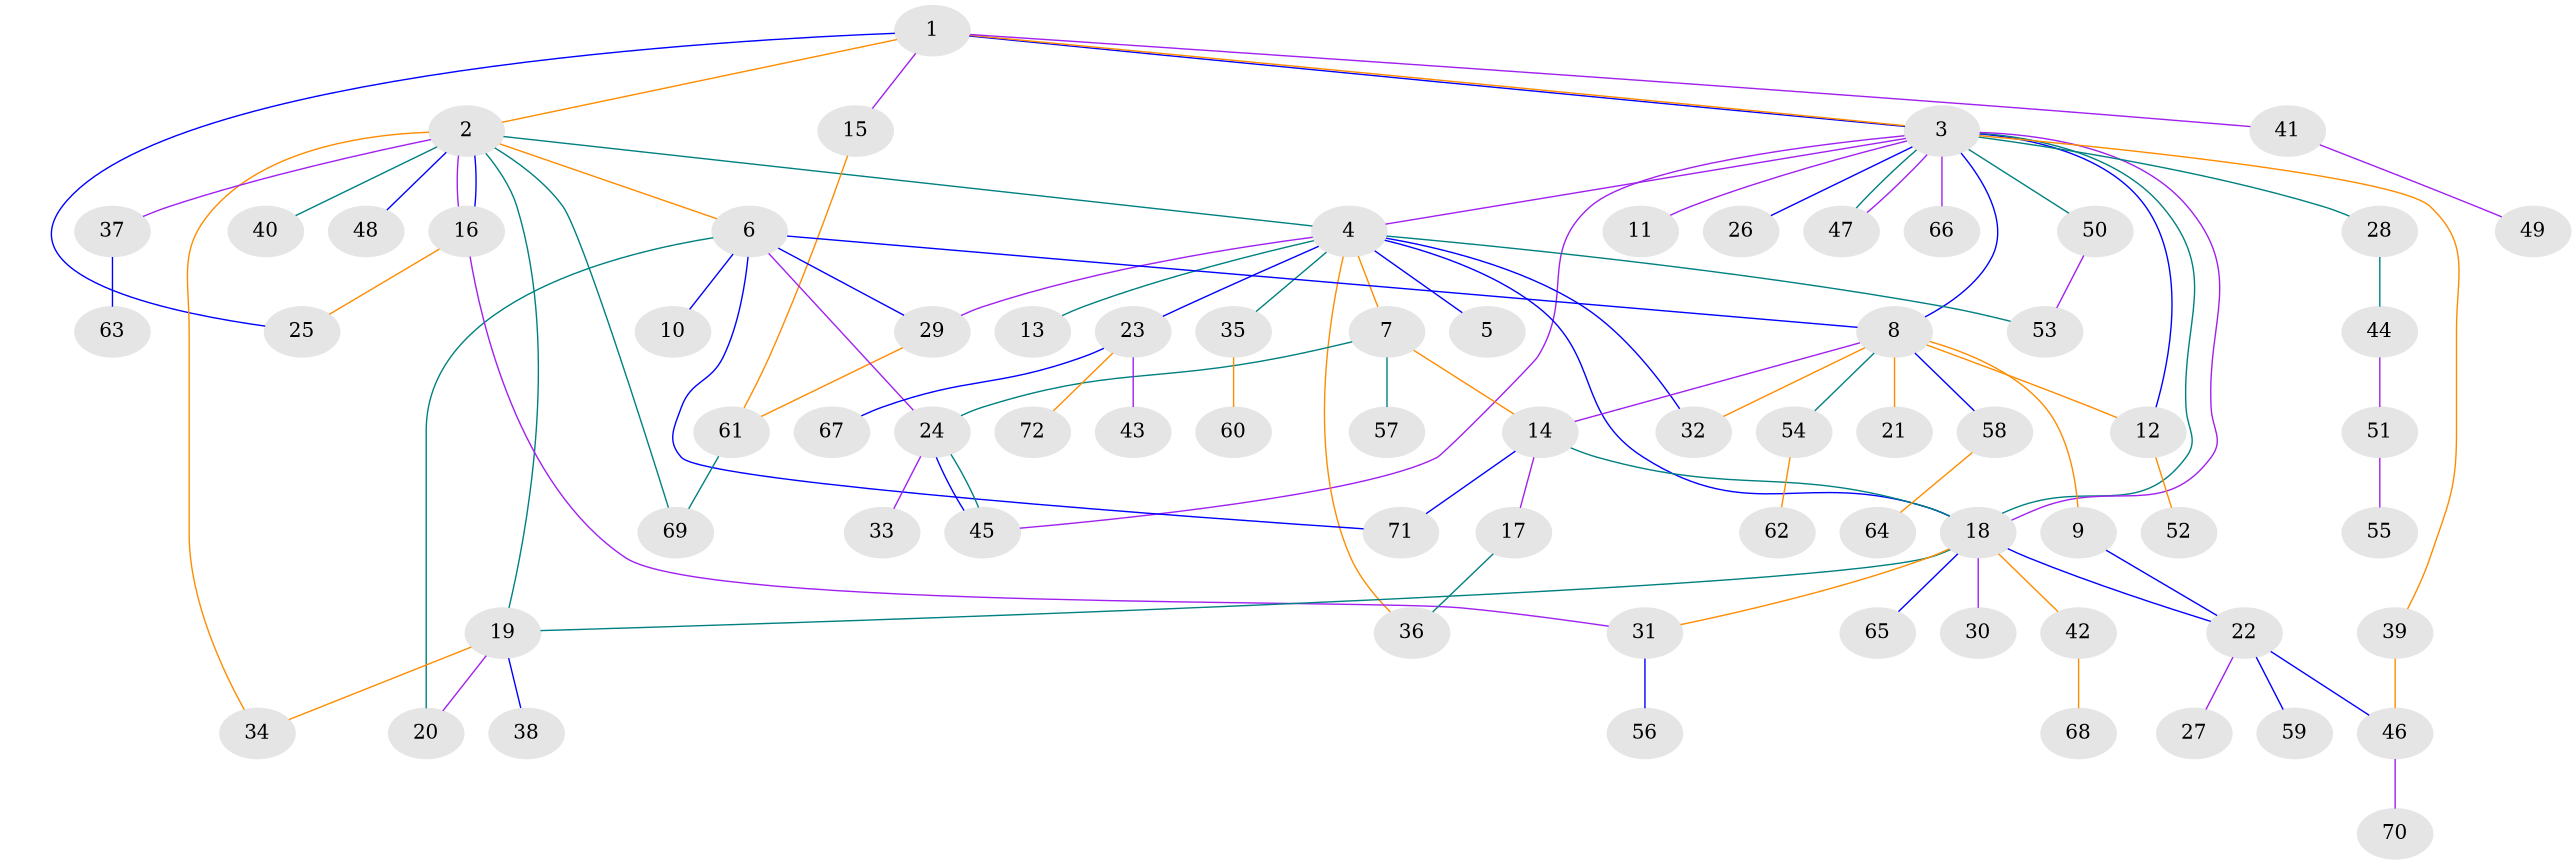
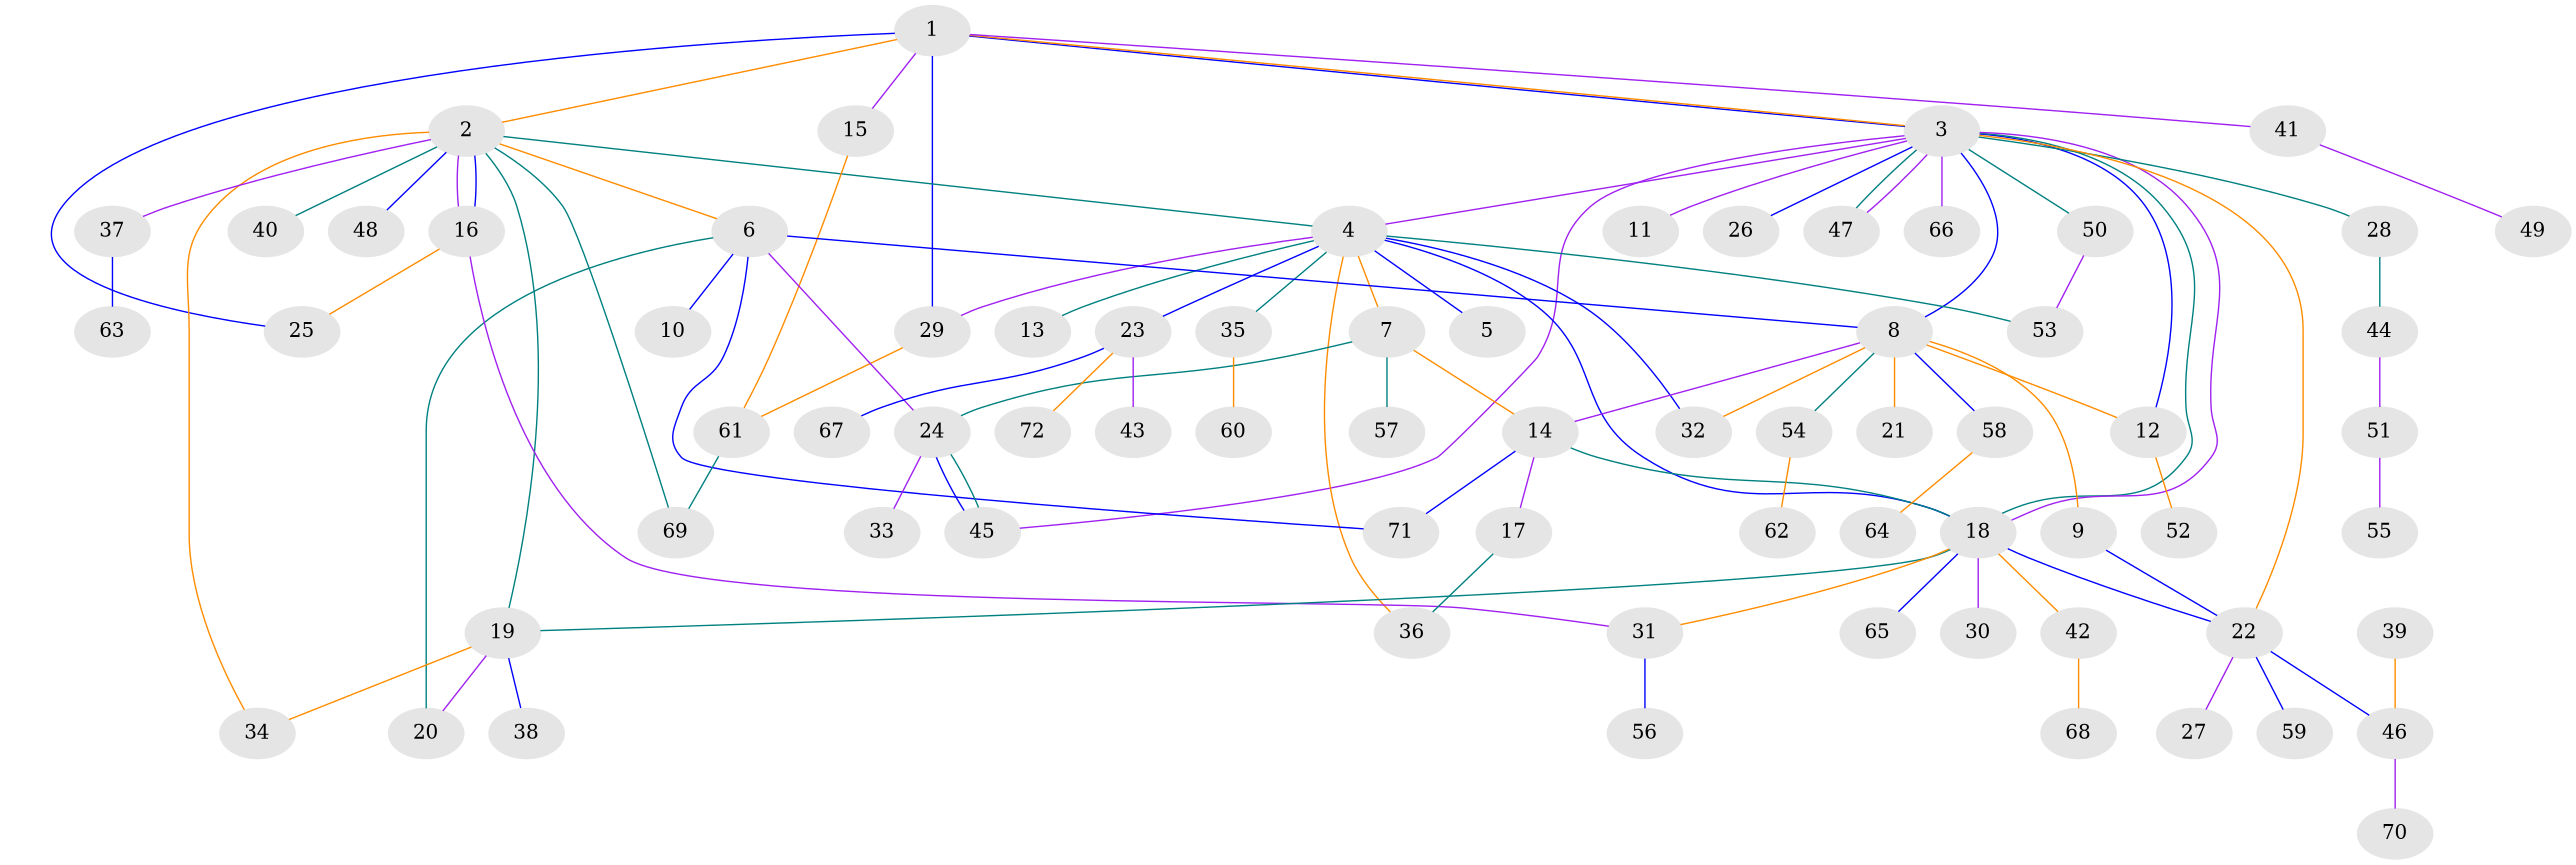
edge "3" -- "39": now "3" -- "22"
edge "6" -- "29": now "1" -- "29"
